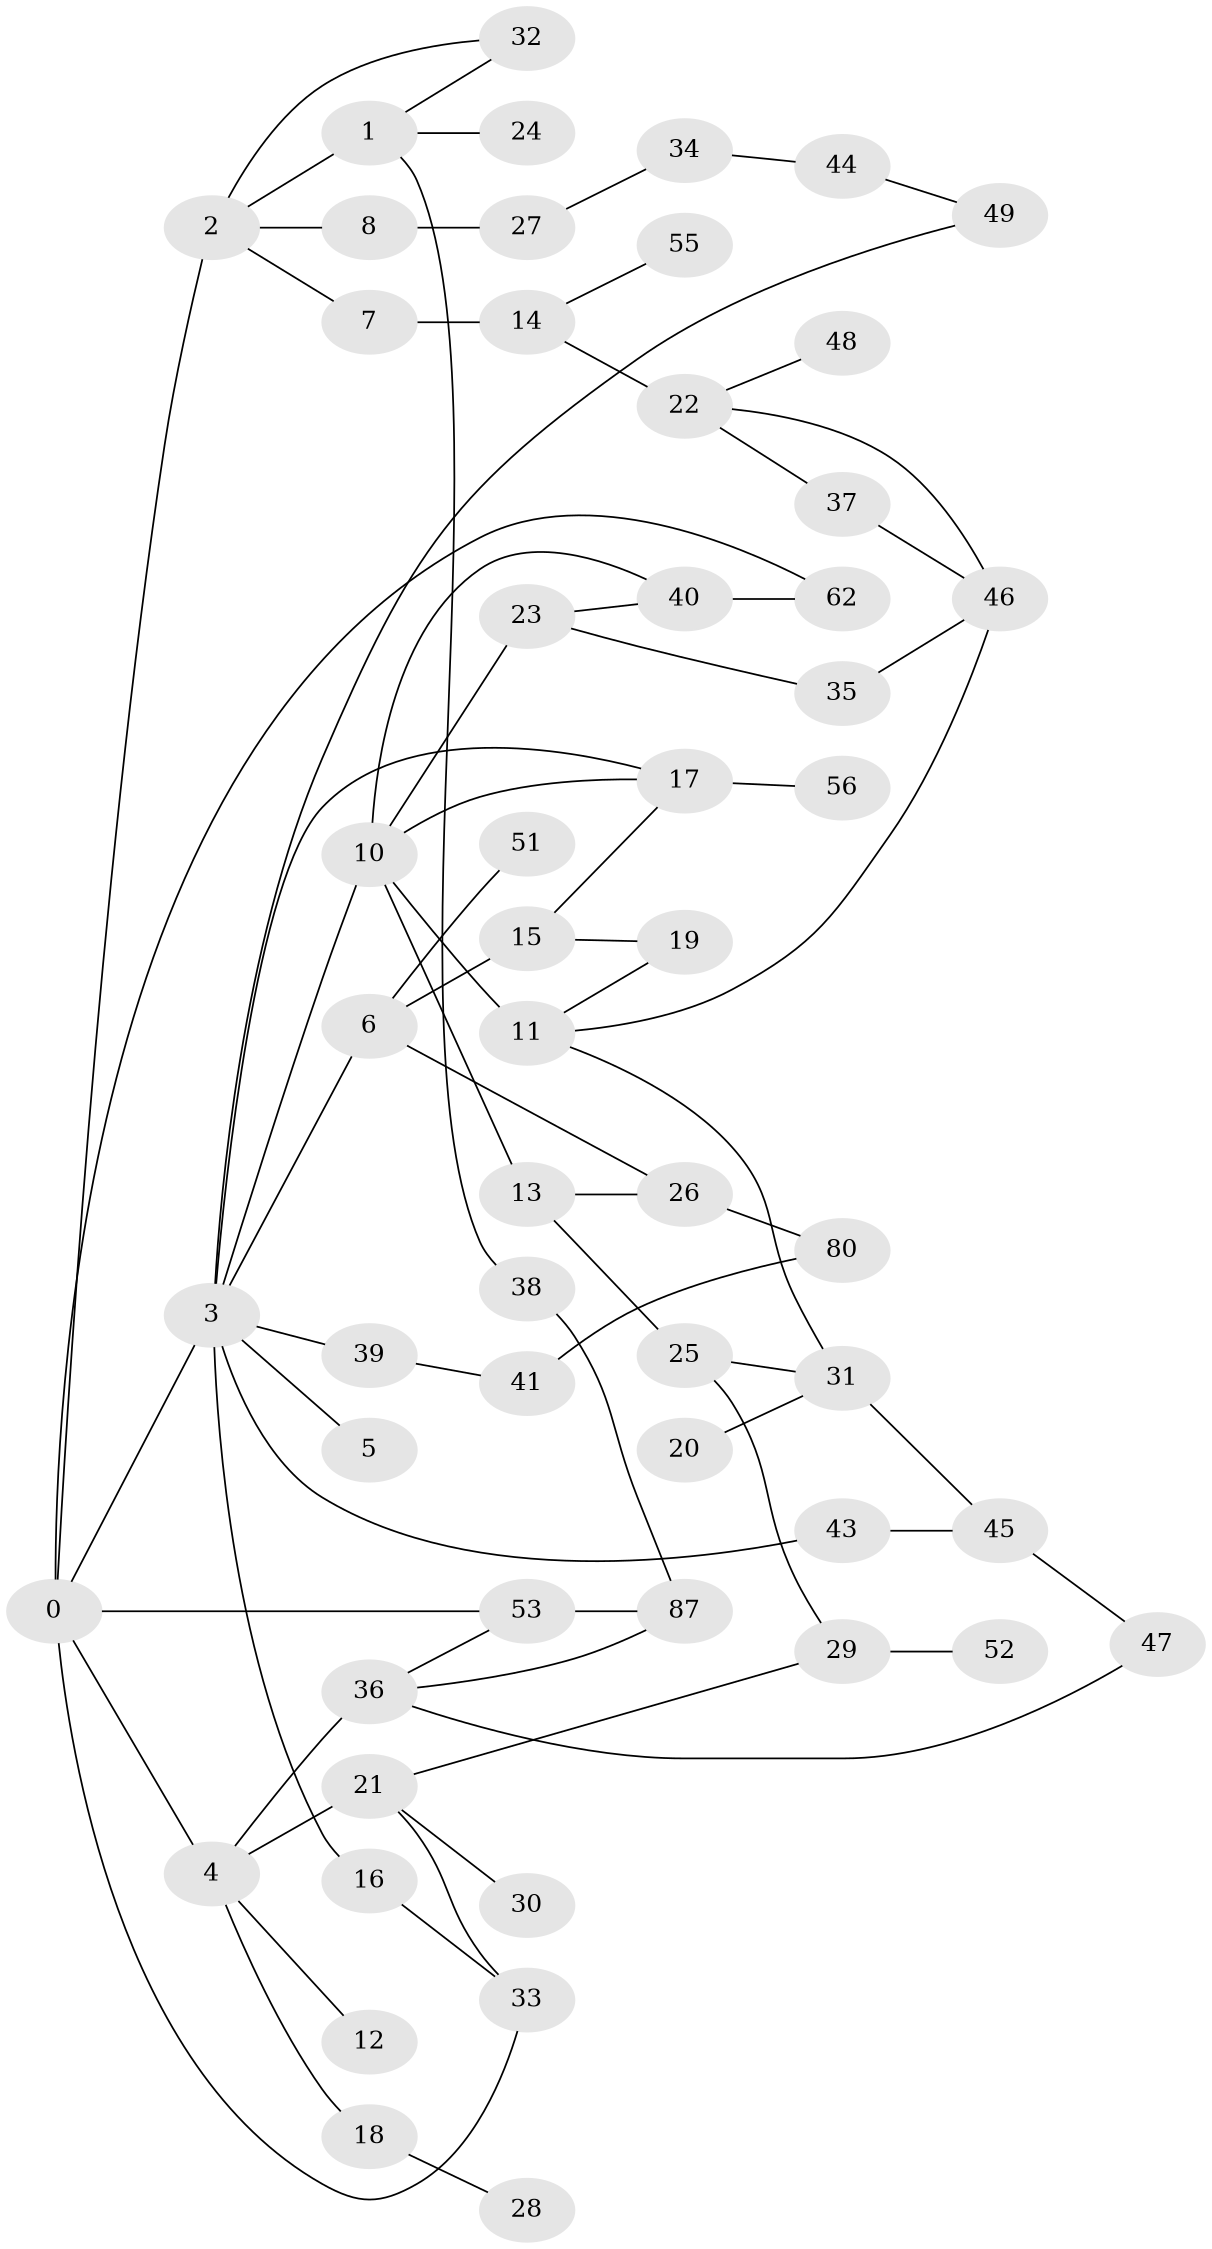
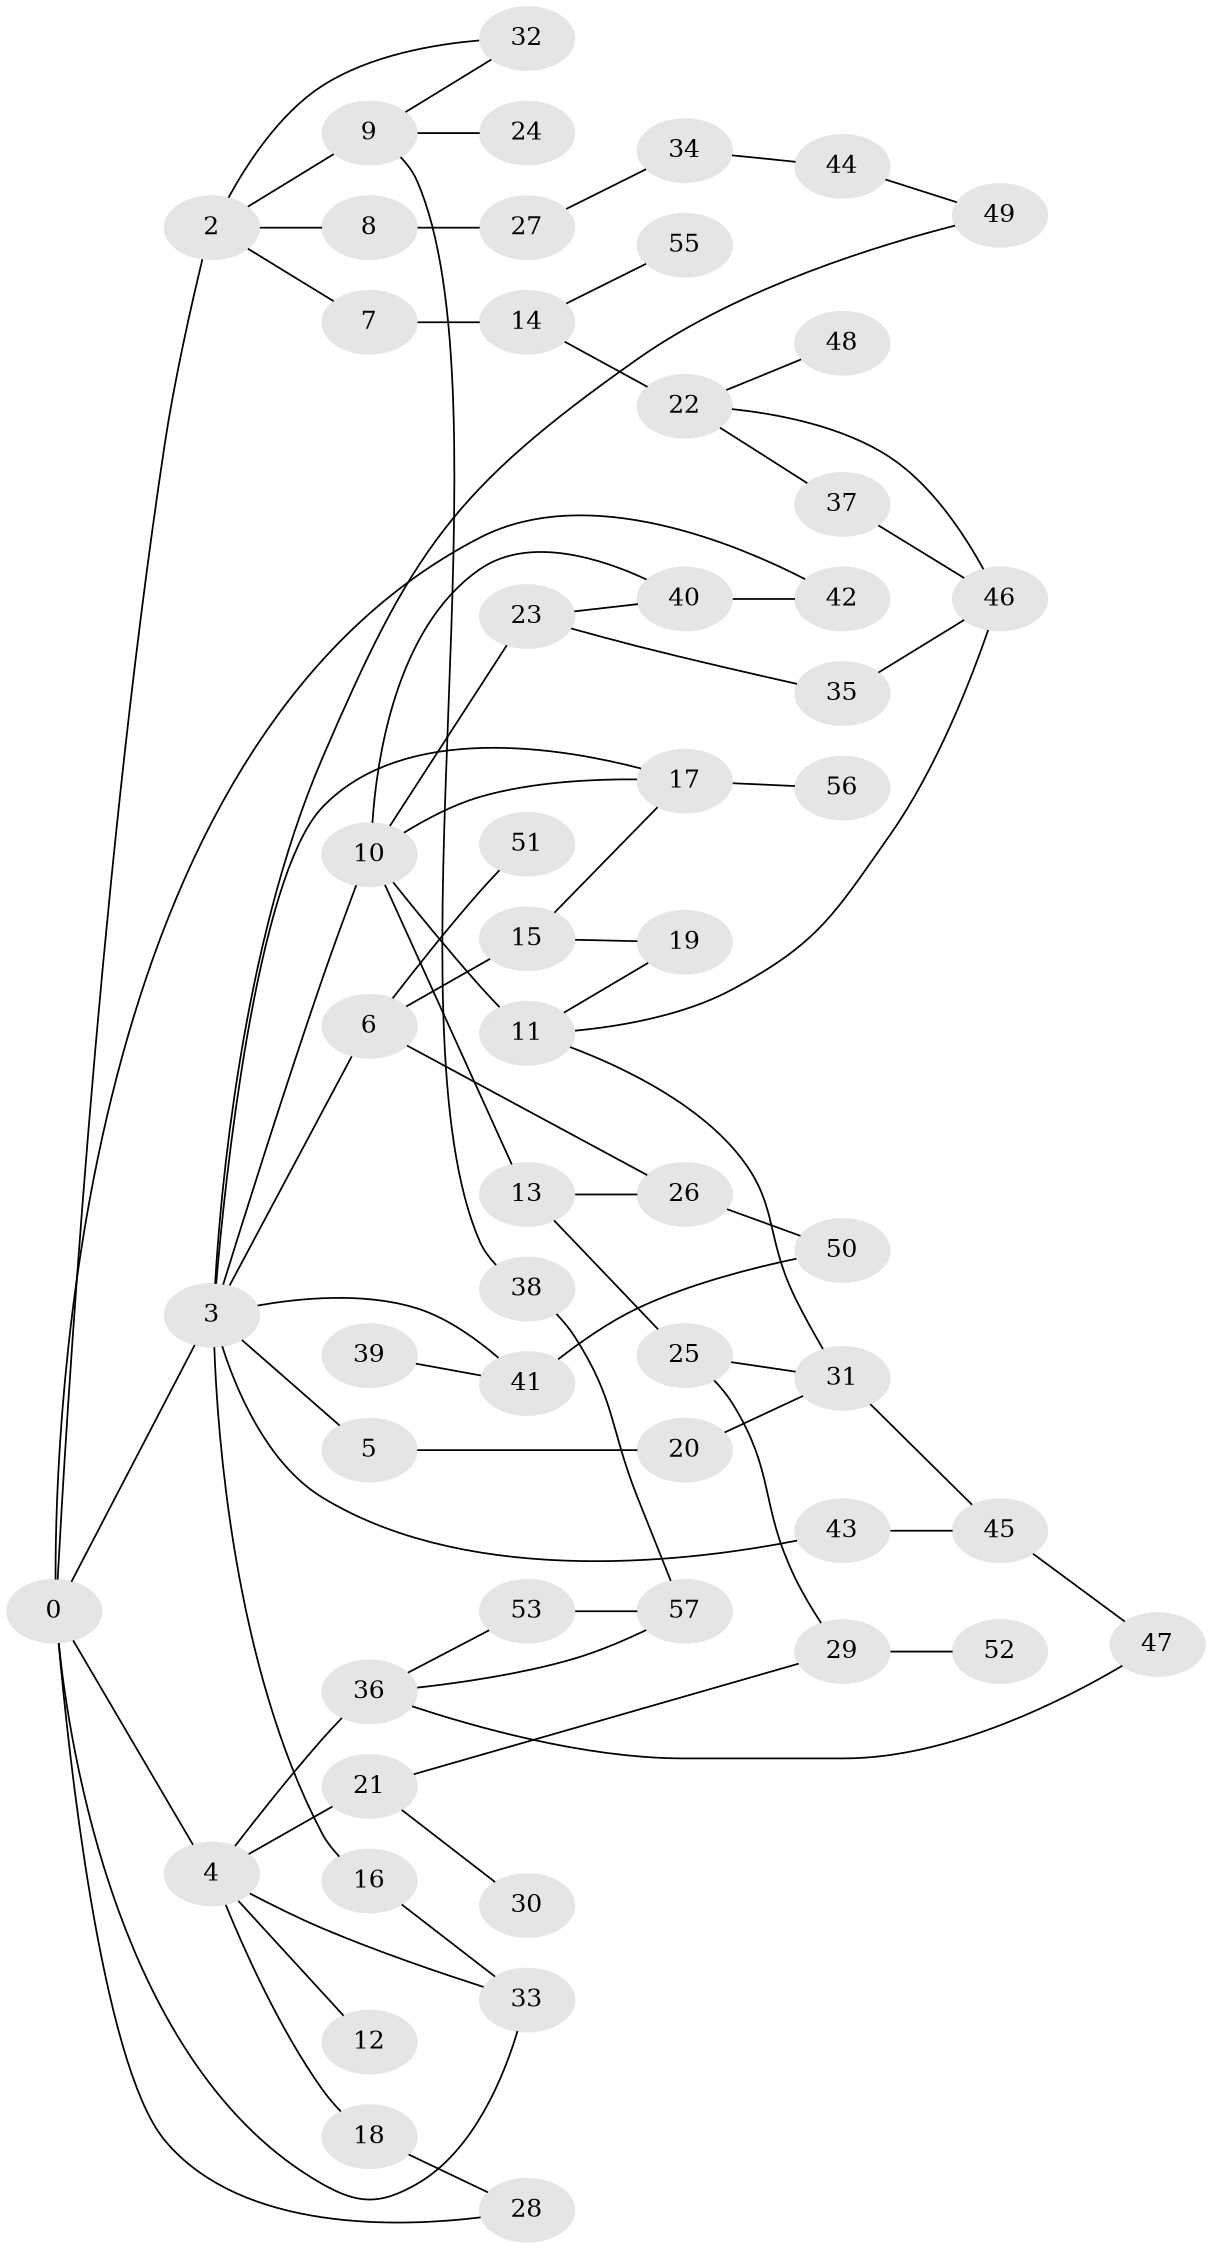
node "1": label "1" -> "9"
node "62": label "62" -> "42"
node "80": label "80" -> "50"
edge "3" -- "39": now "3" -- "41"
edge "5" -- "20": added
edge "0" -- "53": now "0" -- "28"
node "87": label "87" -> "57"
edge "21" -- "33": now "4" -- "33"
